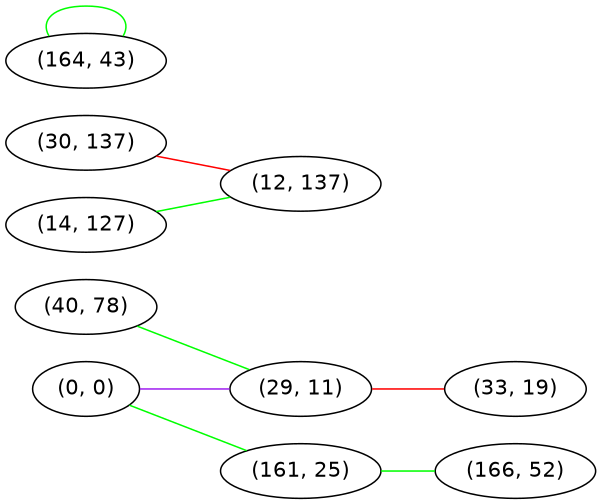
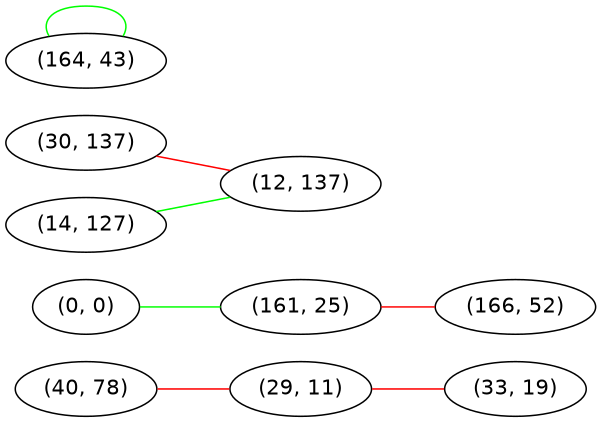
edge "(40, 78)" -- "(29, 11)": color green -> red
edge "(0, 0)" -- "(29, 11)": removed
edge "(161, 25)" -- "(166, 52)": color green -> red
